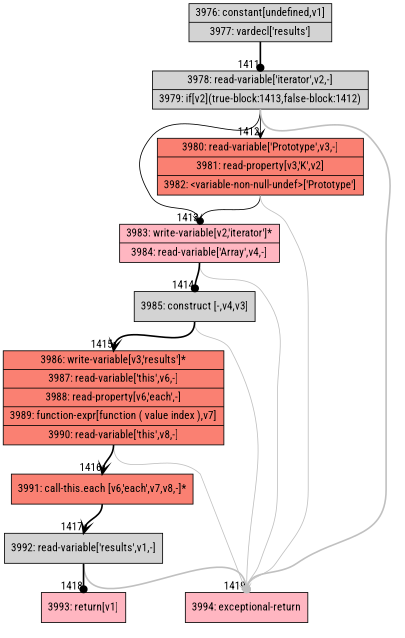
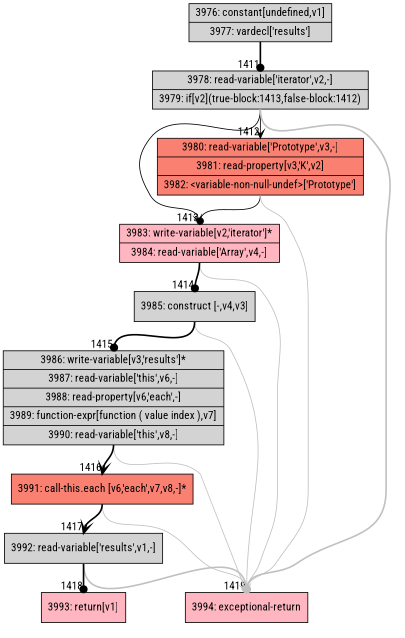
edge "3985: construct [-,v4,v3]" -> "3986: write-variable[v3,'results']*": arrowhead vee -> dot
node "3986: write-variable[v3,'results']*": fillcolor salmon -> lightgrey
edge "3991: call-this.each [v6,'each',v7,v8,-]*" -> "3994: exceptional-return": added
